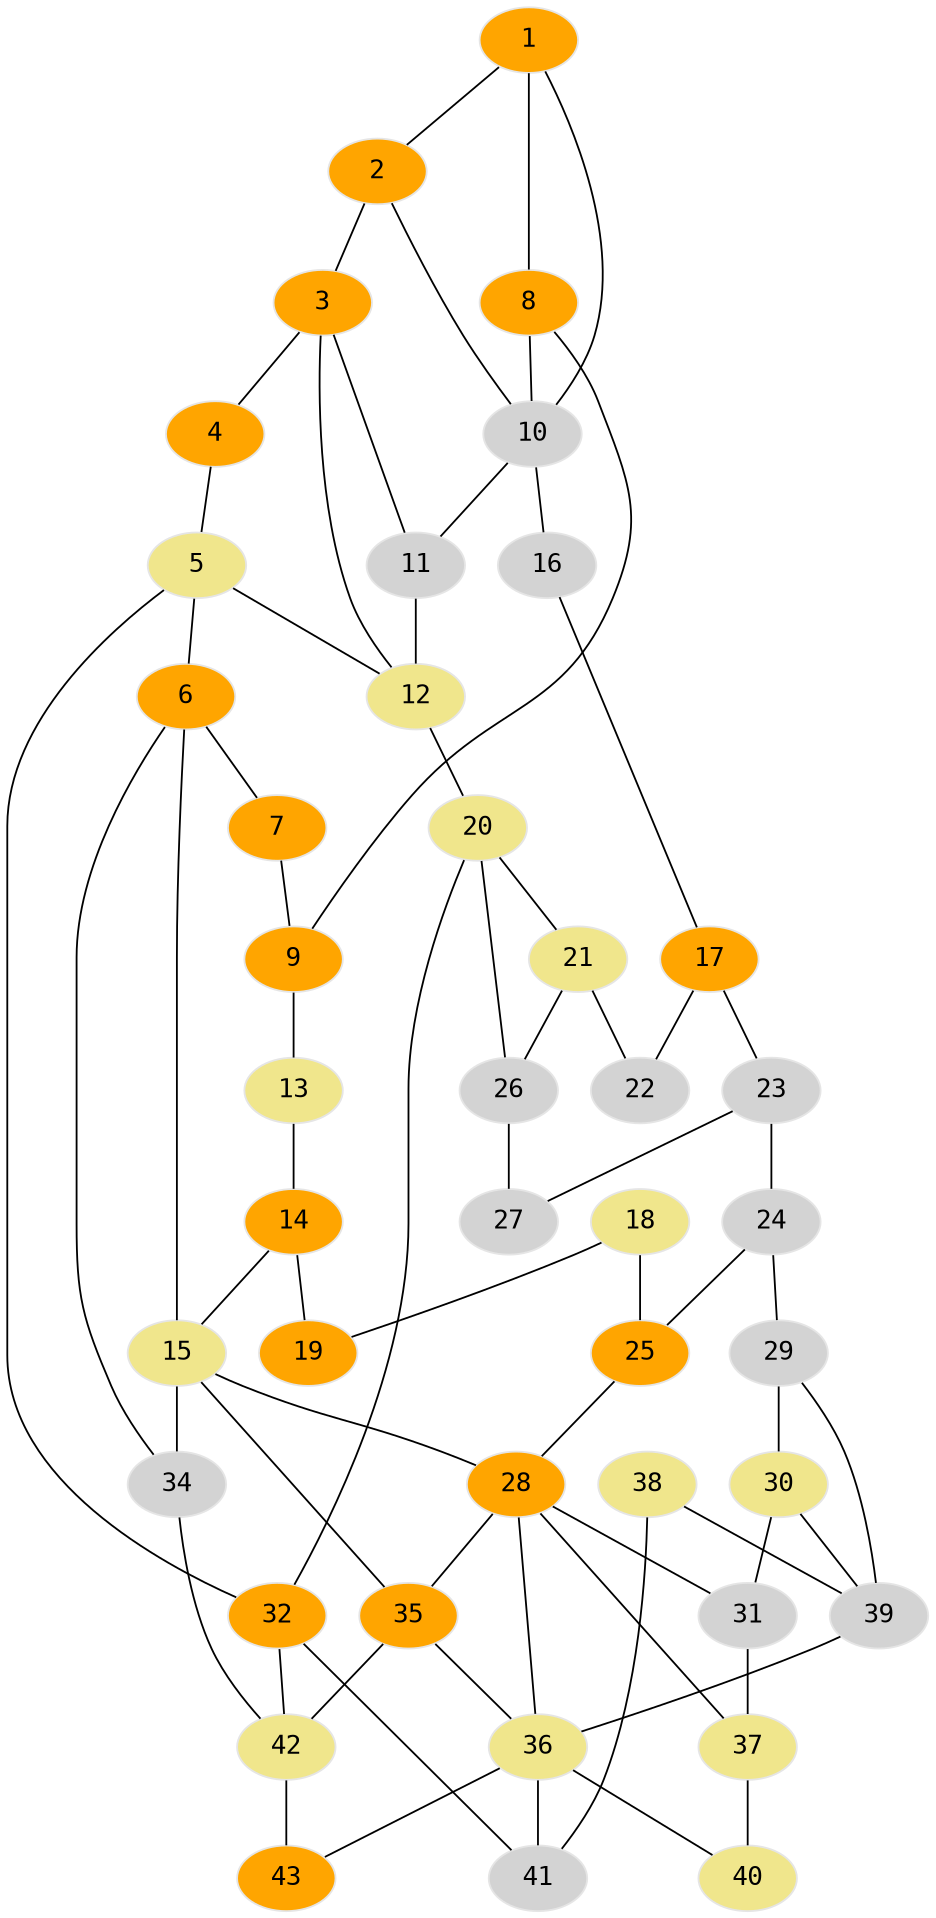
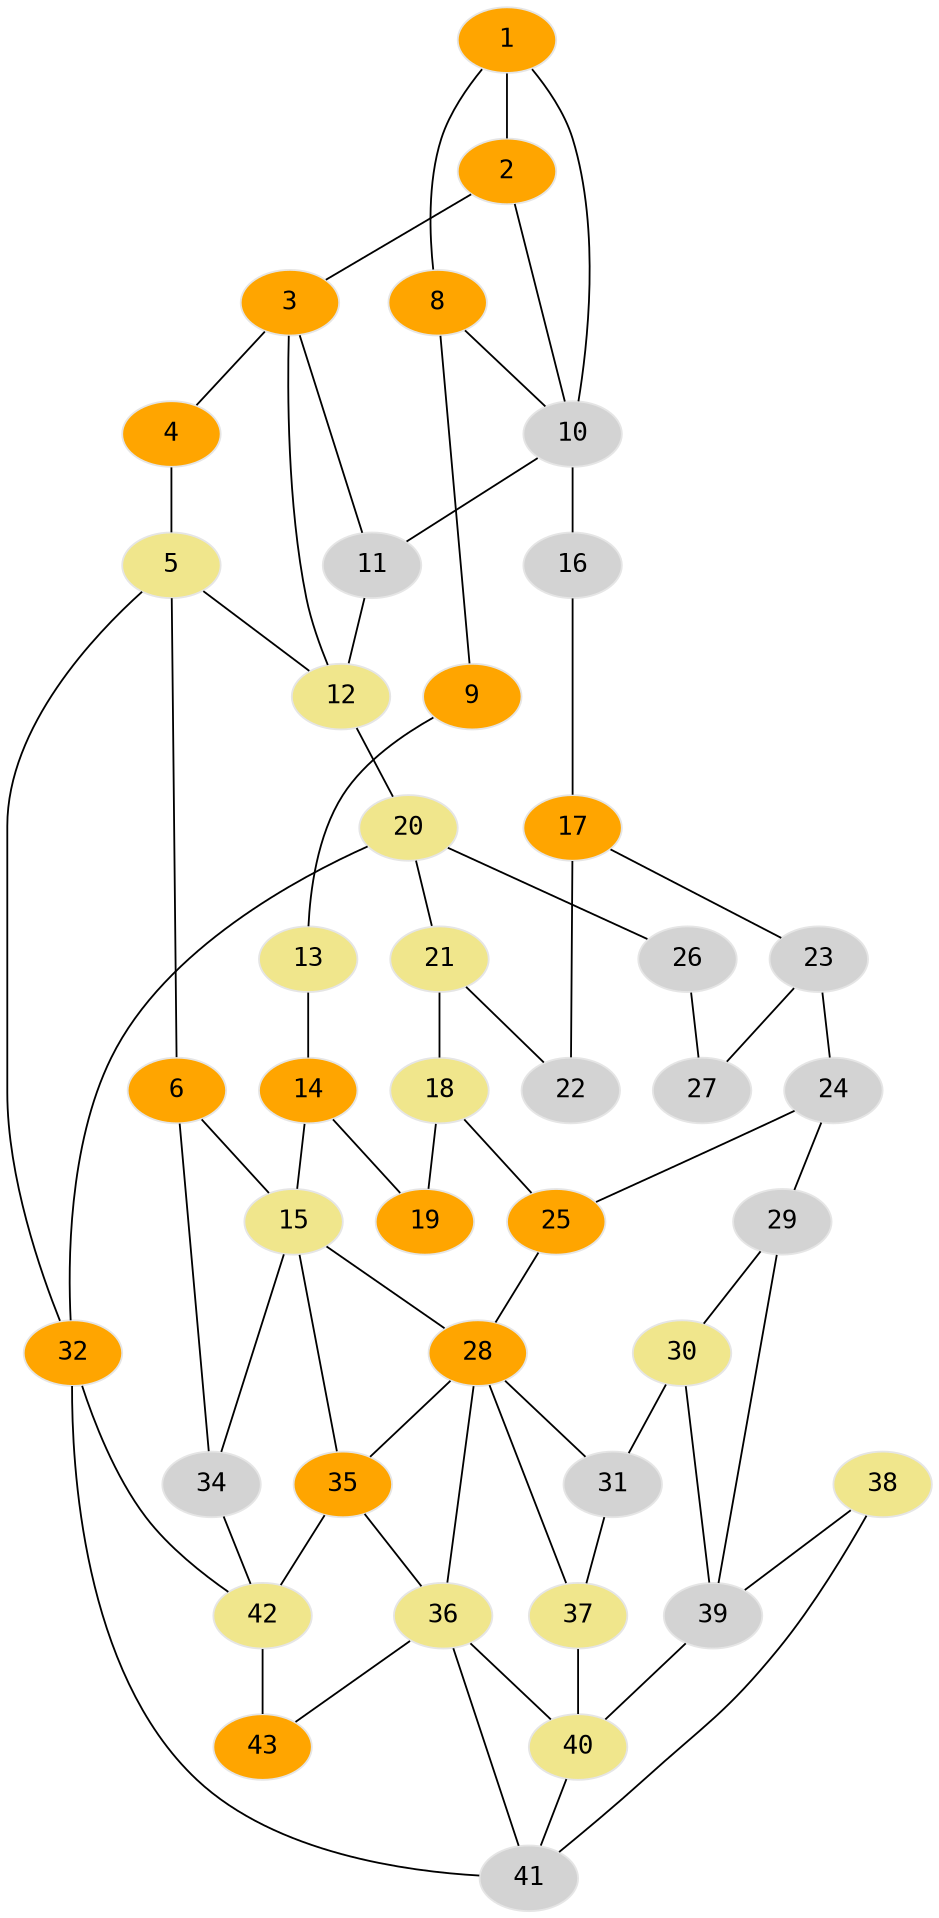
node "7": removed
edge "21" -- "26": now "21" -- "18"
edge "39" -- "36": now "39" -- "40"
edge "40" -- "41": added
